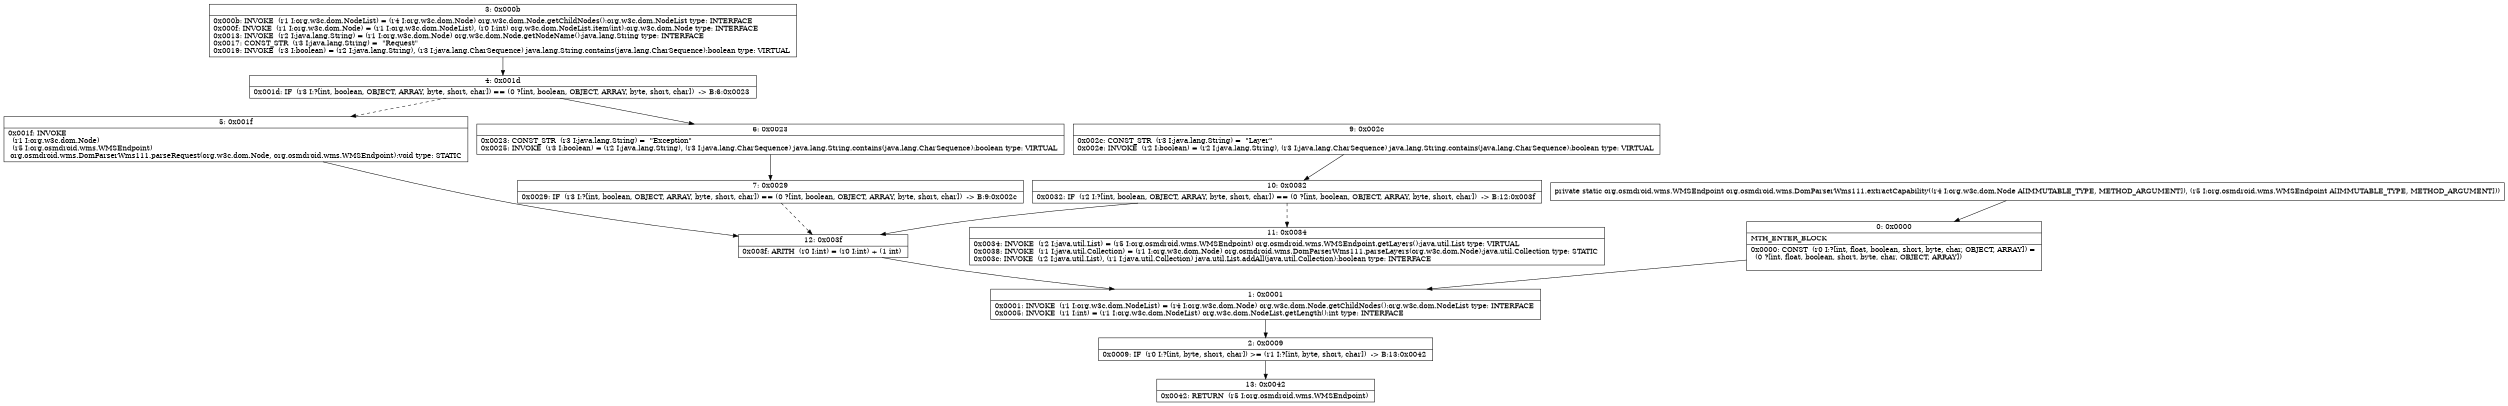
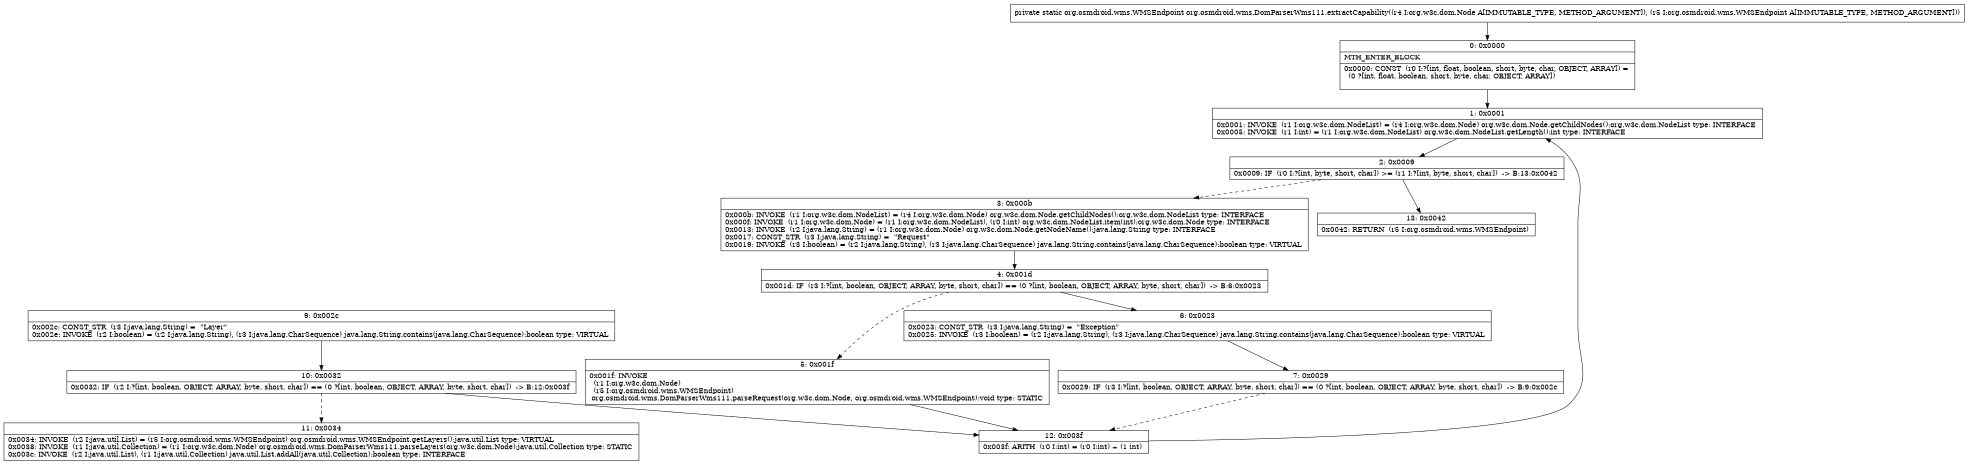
edge "2: 0x0009" -> "3: 0x000b": added
